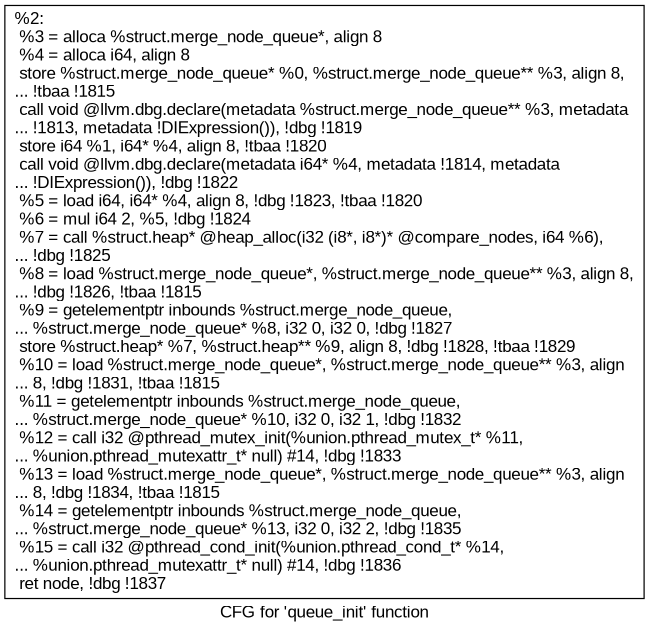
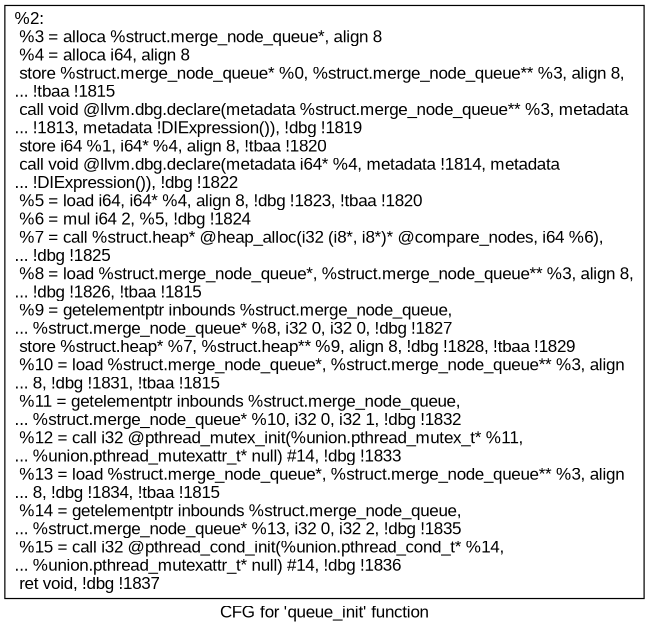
node "%2:": text "ret node, !dbg !1837" -> "ret void, !dbg !1837"
